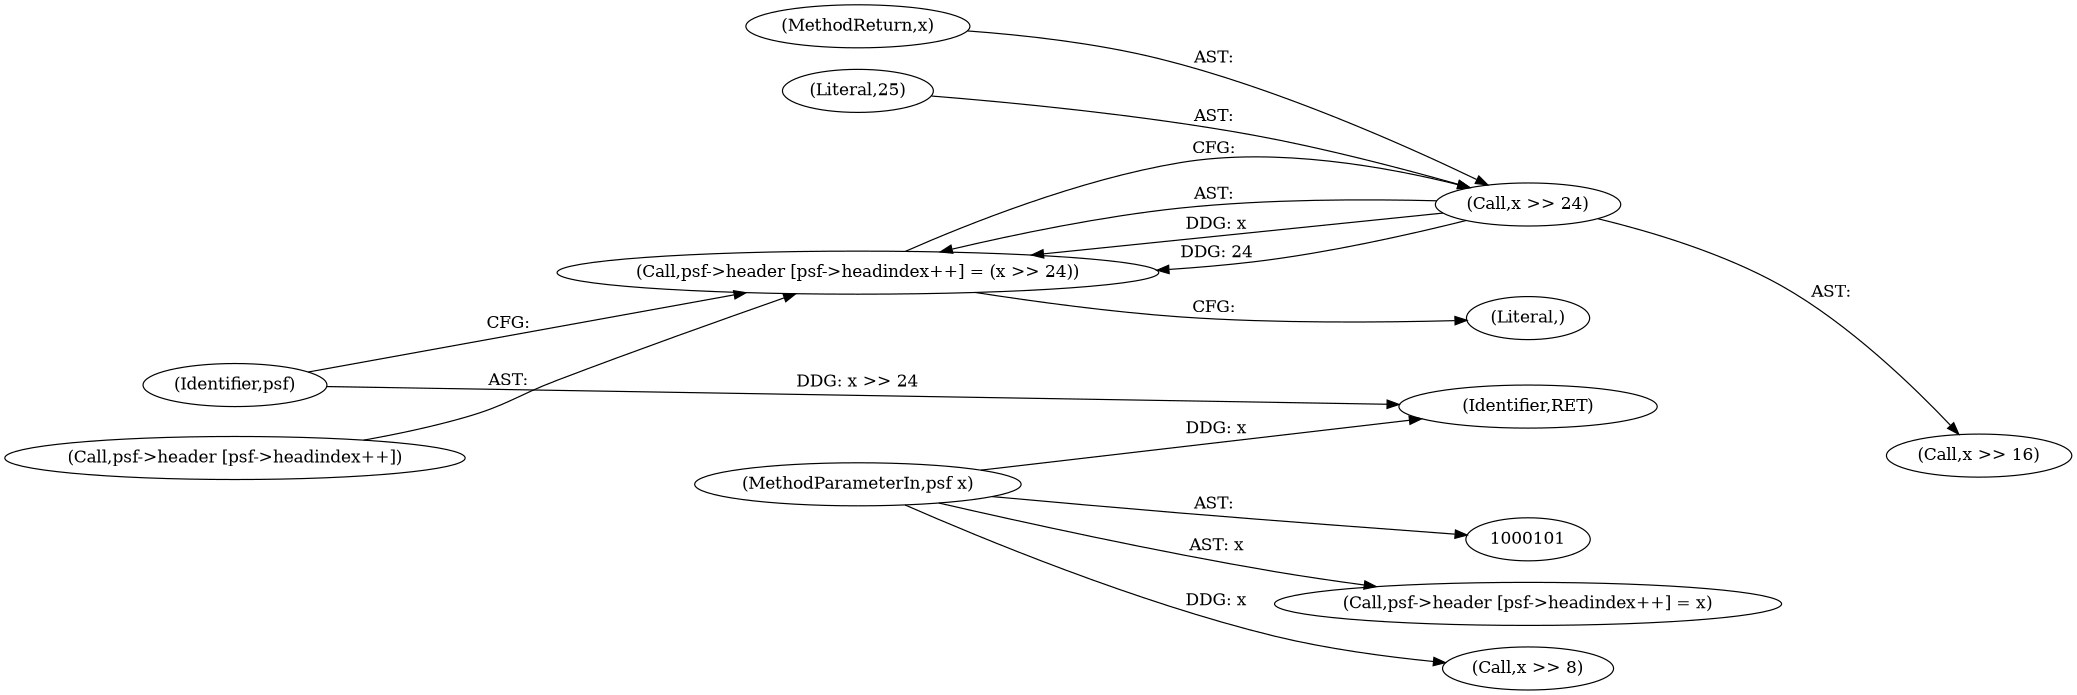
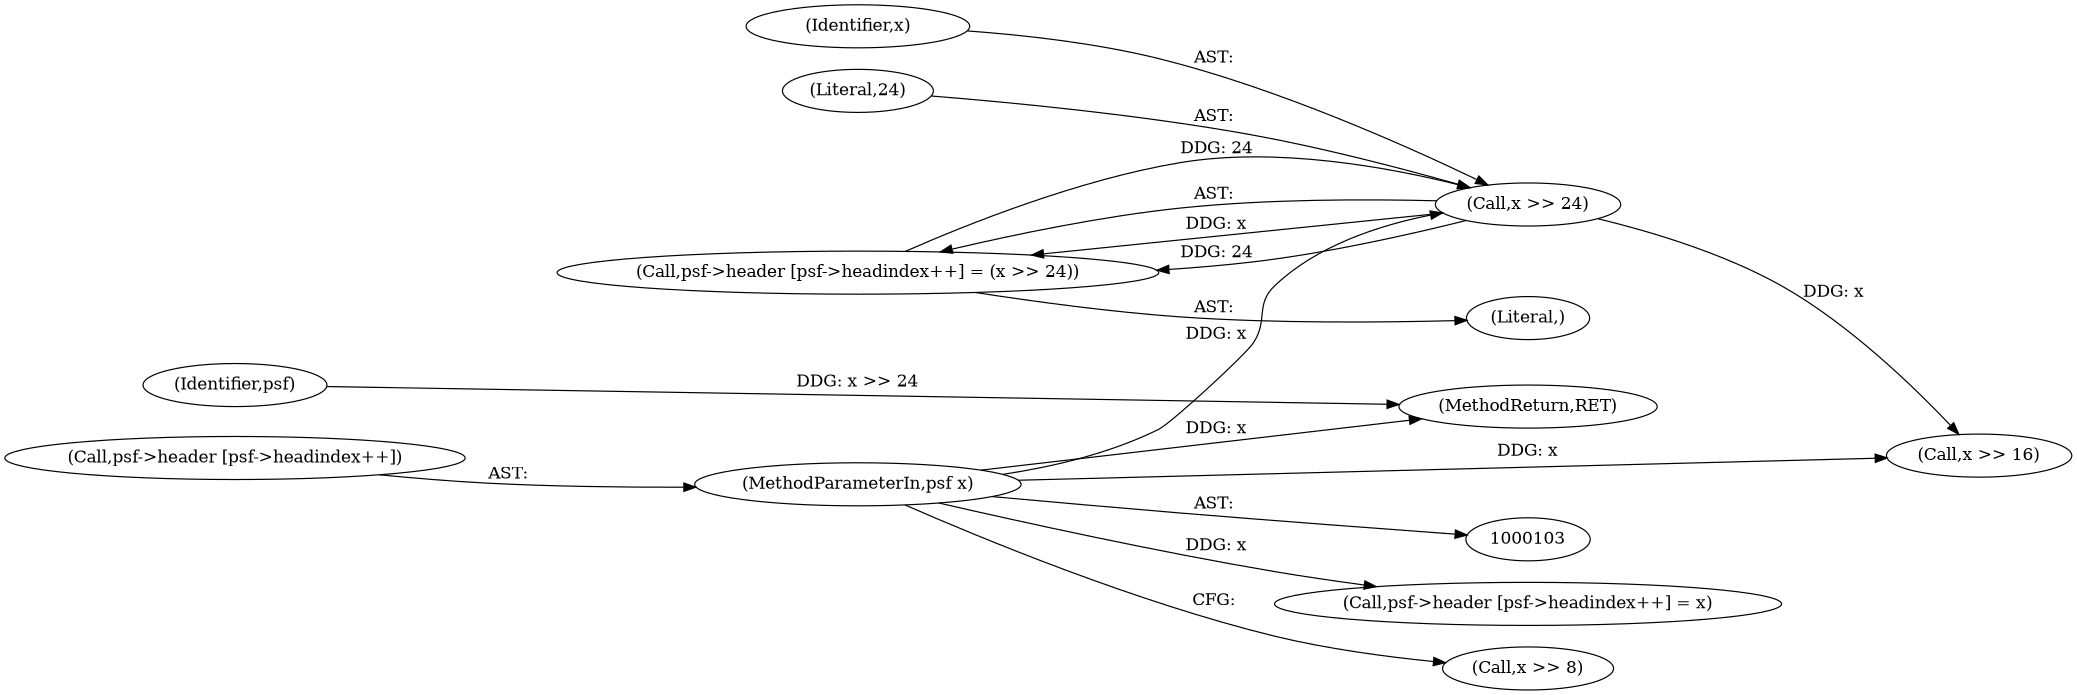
node "(MethodReturn,x)": label "(MethodReturn,x)" -> "(Identifier,x)"
node "(Literal,25)": label "(Literal,25)" -> "(Literal,24)"
edge "(Call,psf->header [psf->headindex++] = (x >> 24))" -> "(Call,x >> 24)": label "CFG: " -> "DDG: 24"
edge "(Call,x >> 24)" -> "(Call,x >> 16)": label "AST: " -> "DDG: x"
edge "(Call,psf->header [psf->headindex++] = (x >> 24))" -> "(Literal,)": label "CFG: " -> "AST: "
edge "(Identifier,psf)" -> "(Call,psf->header [psf->headindex++] = (x >> 24))": removed, label "CFG:"
edge "(MethodParameterIn,psf x)" -> "(Call,x >> 24)": added, label "DDG: x"
edge "(Call,psf->header [psf->headindex++])" -> "(Call,psf->header [psf->headindex++] = (x >> 24))": now "(Call,psf->header [psf->headindex++])" -> "(MethodParameterIn,psf x)"
node "(Identifier,RET)": label "(Identifier,RET)" -> "(MethodReturn,RET)"
edge "(MethodParameterIn,psf x)" -> "(Call,x >> 16)": added, label "DDG: x"
node "1000101": label "1000101" -> "1000103"
edge "(MethodParameterIn,psf x)" -> "(Call,psf->header [psf->headindex++] = x)": label "AST: x" -> "DDG: x"
edge "(MethodParameterIn,psf x)" -> "(Call,x >> 8)": label "DDG: x" -> "CFG: "
